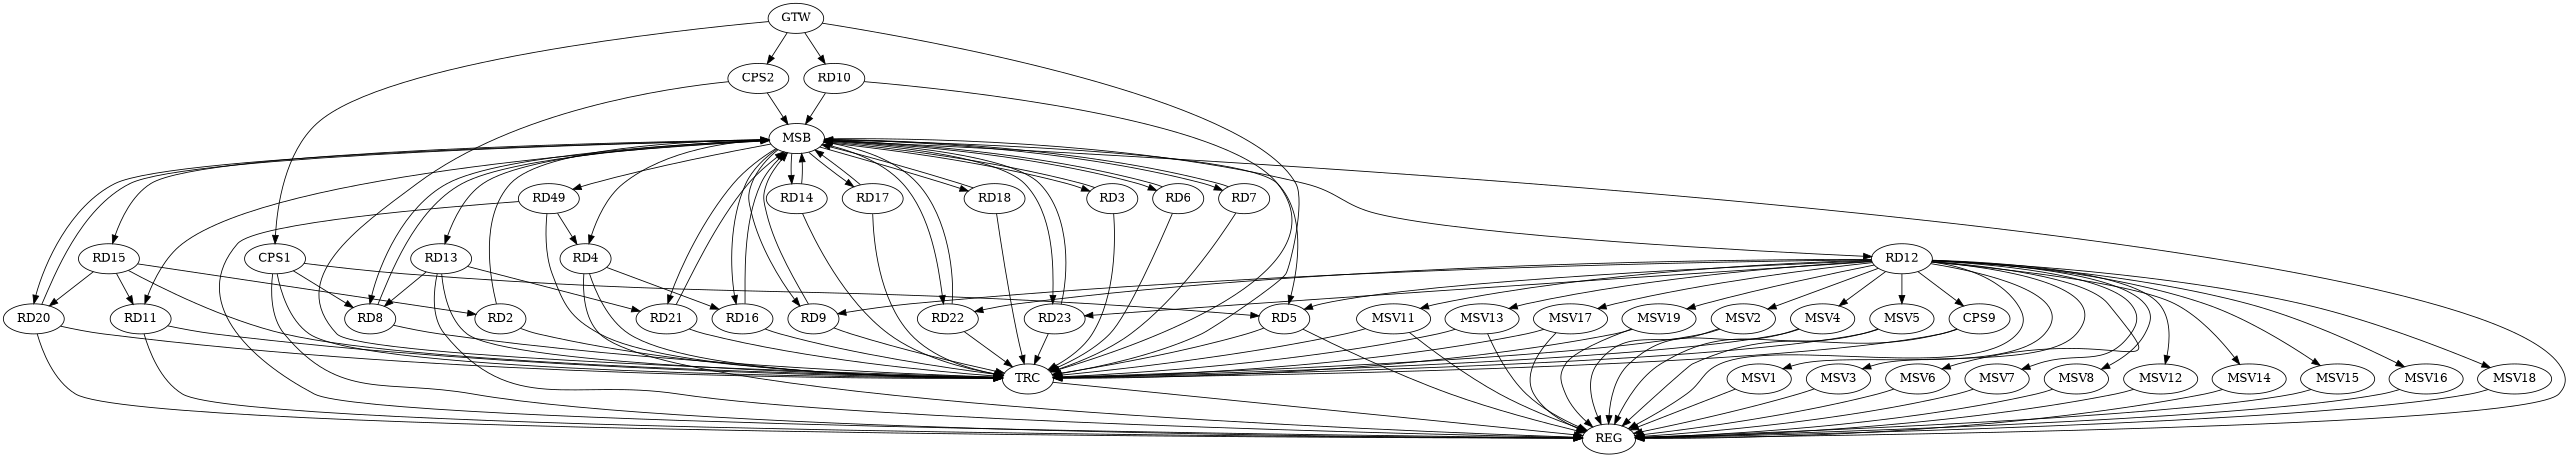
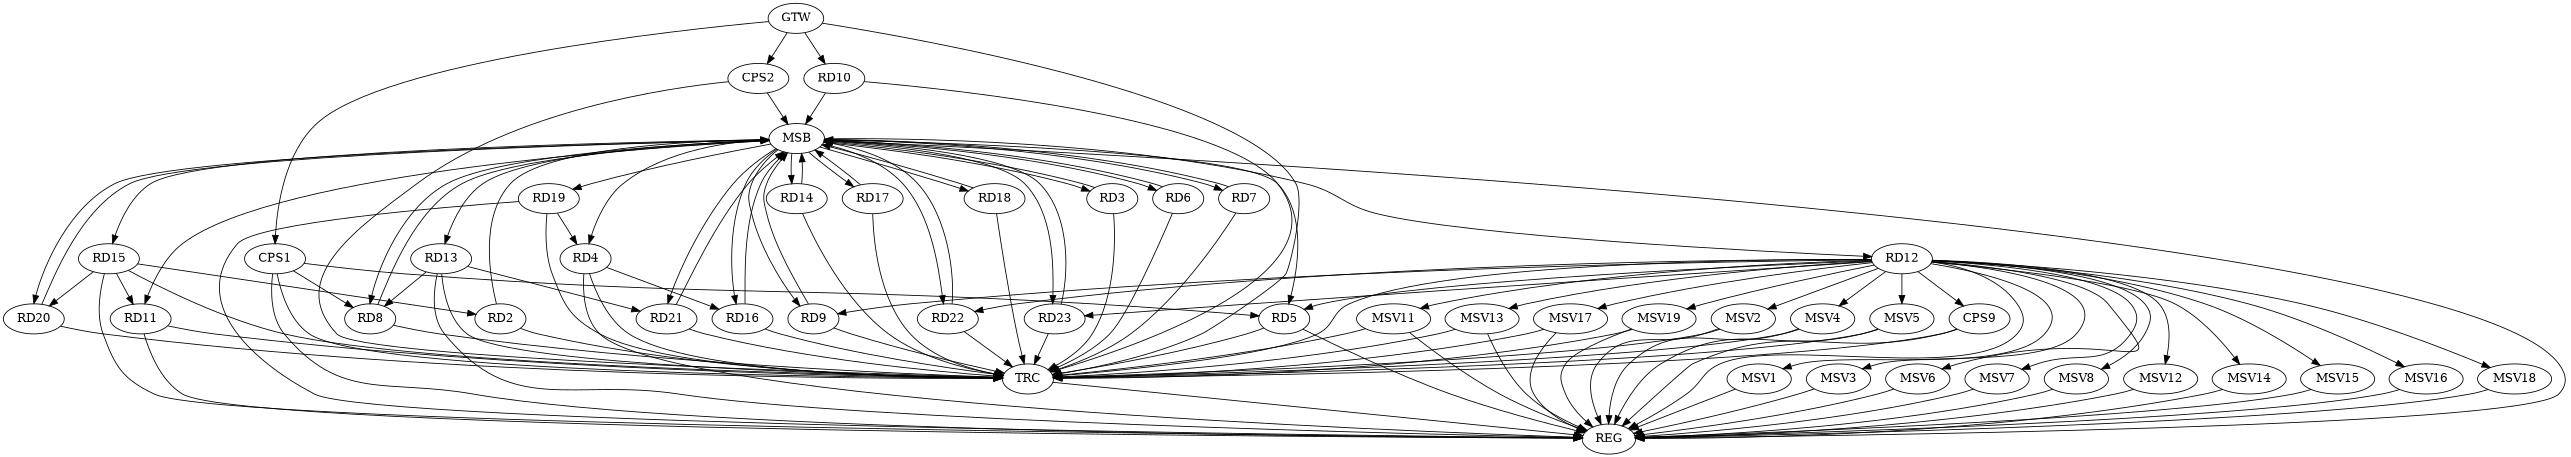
node "RD49": label "RD49" -> "RD19"
edge "RD12" -> "TRC": added
edge "RD20" -> "REG": now "RD15" -> "REG"
